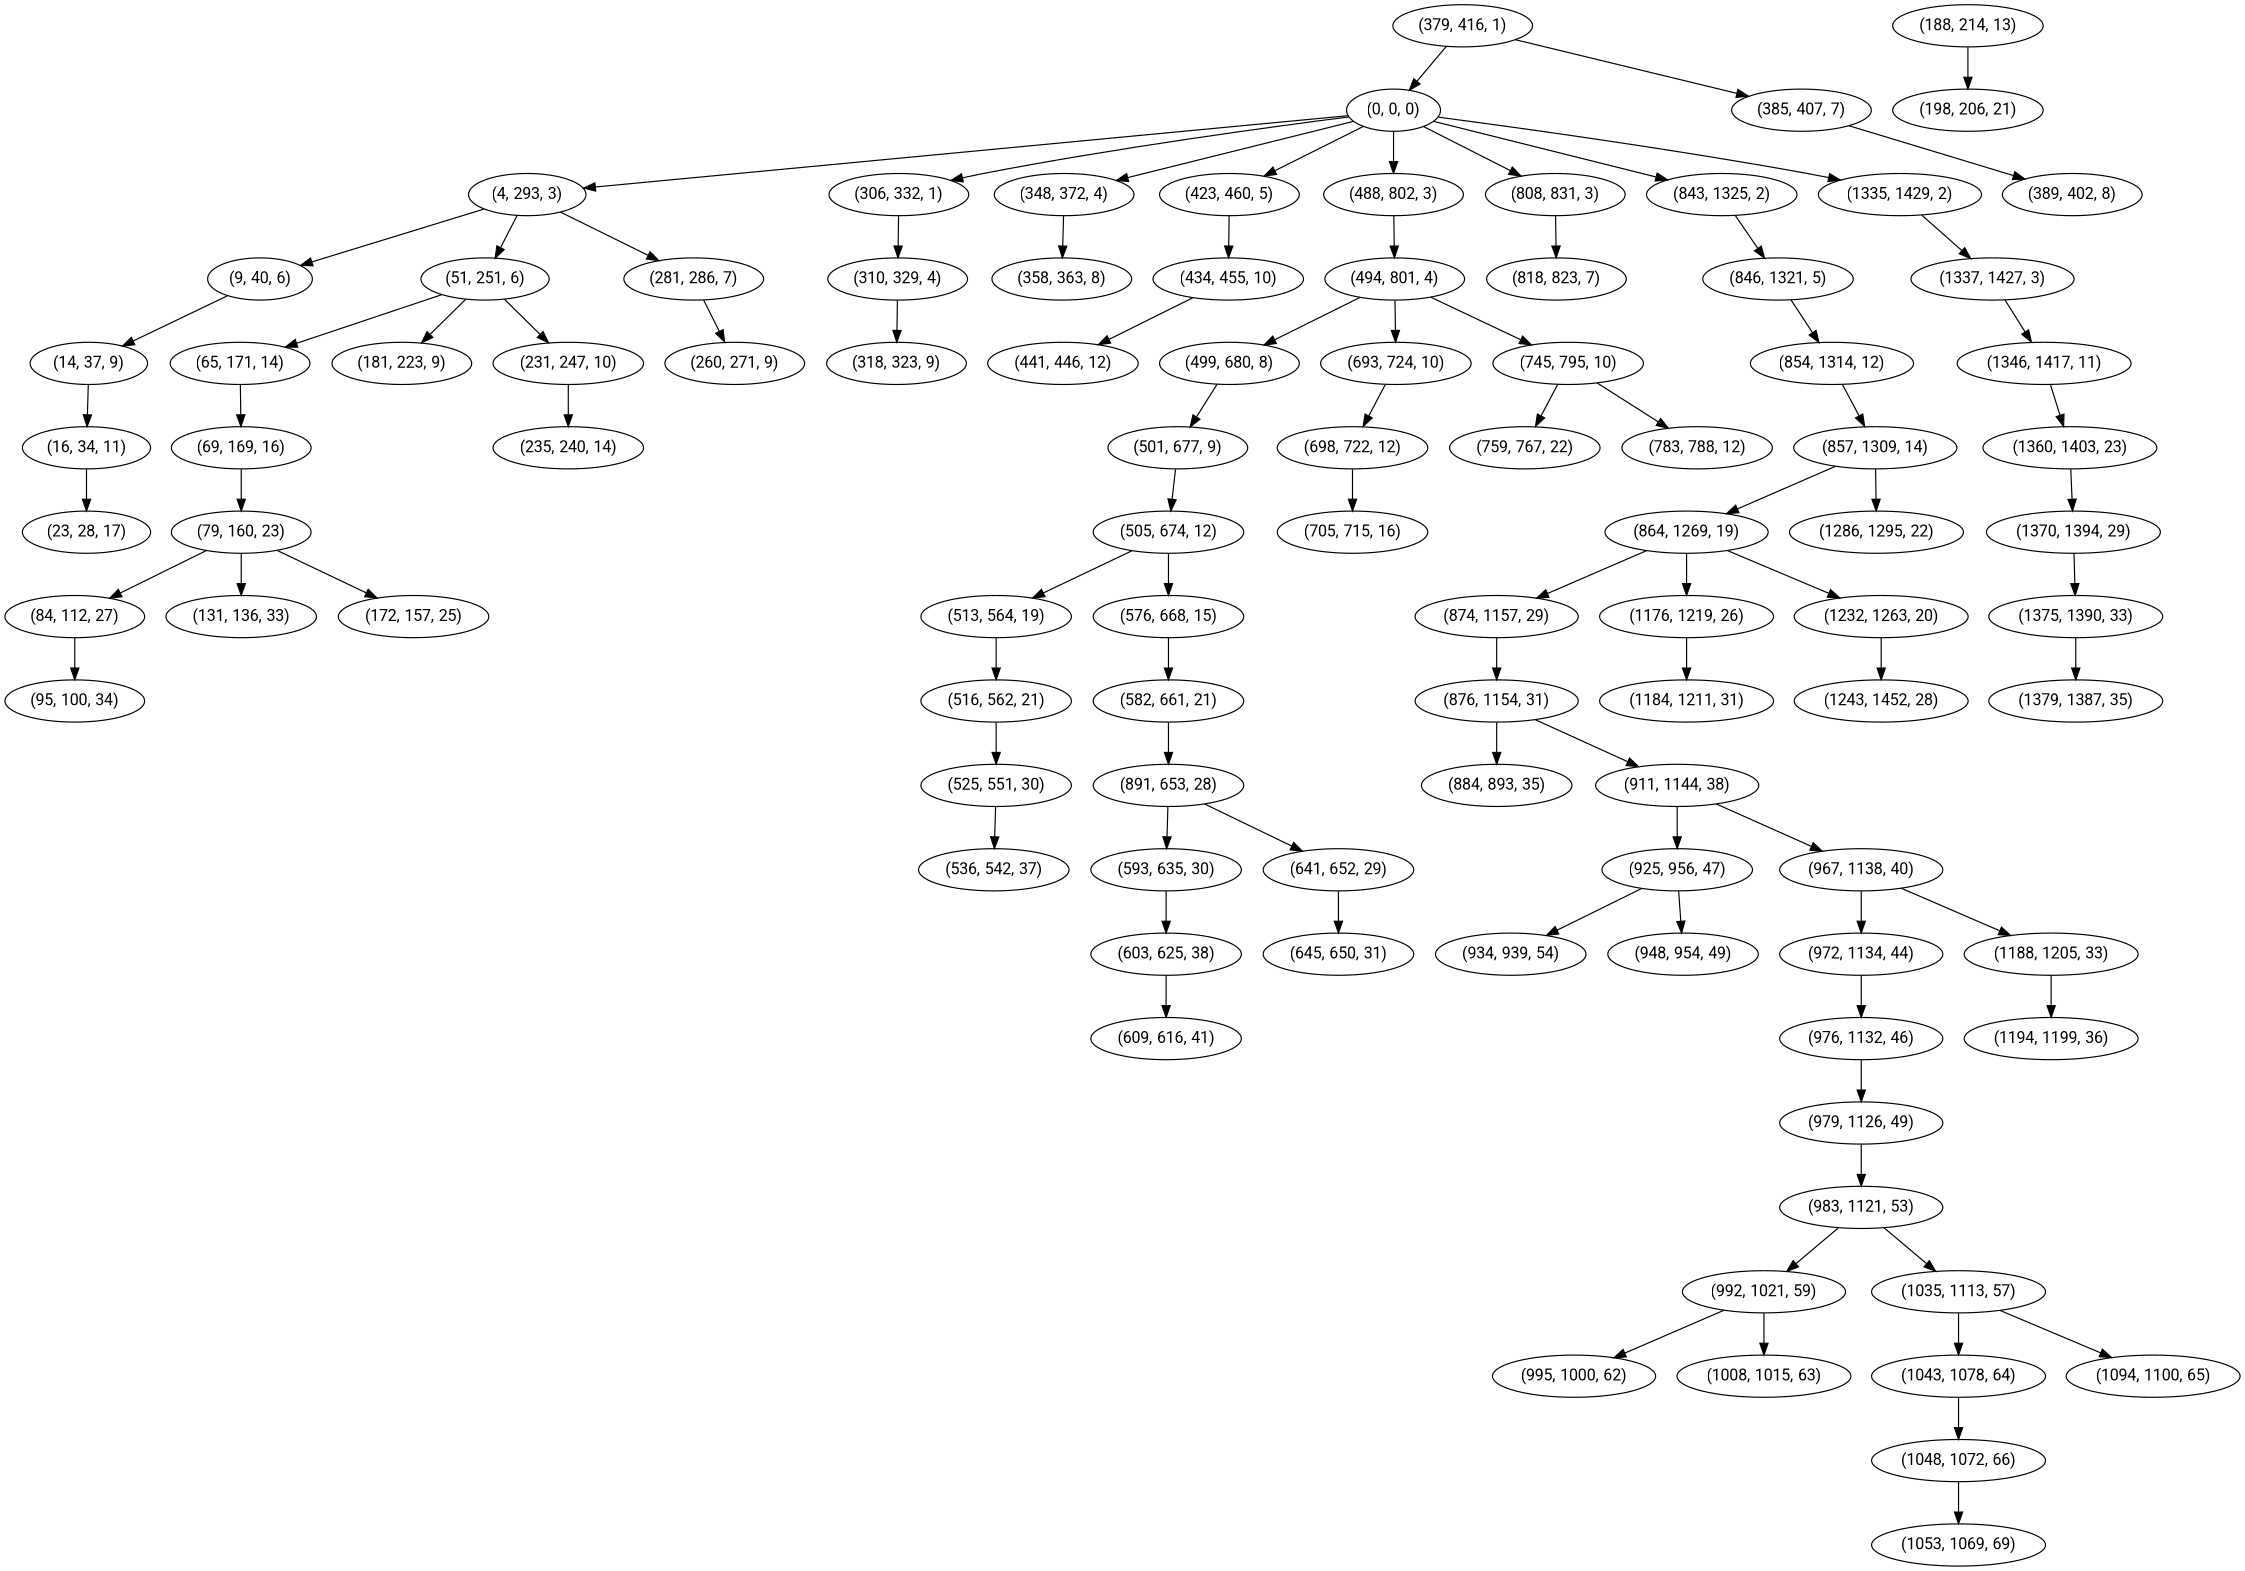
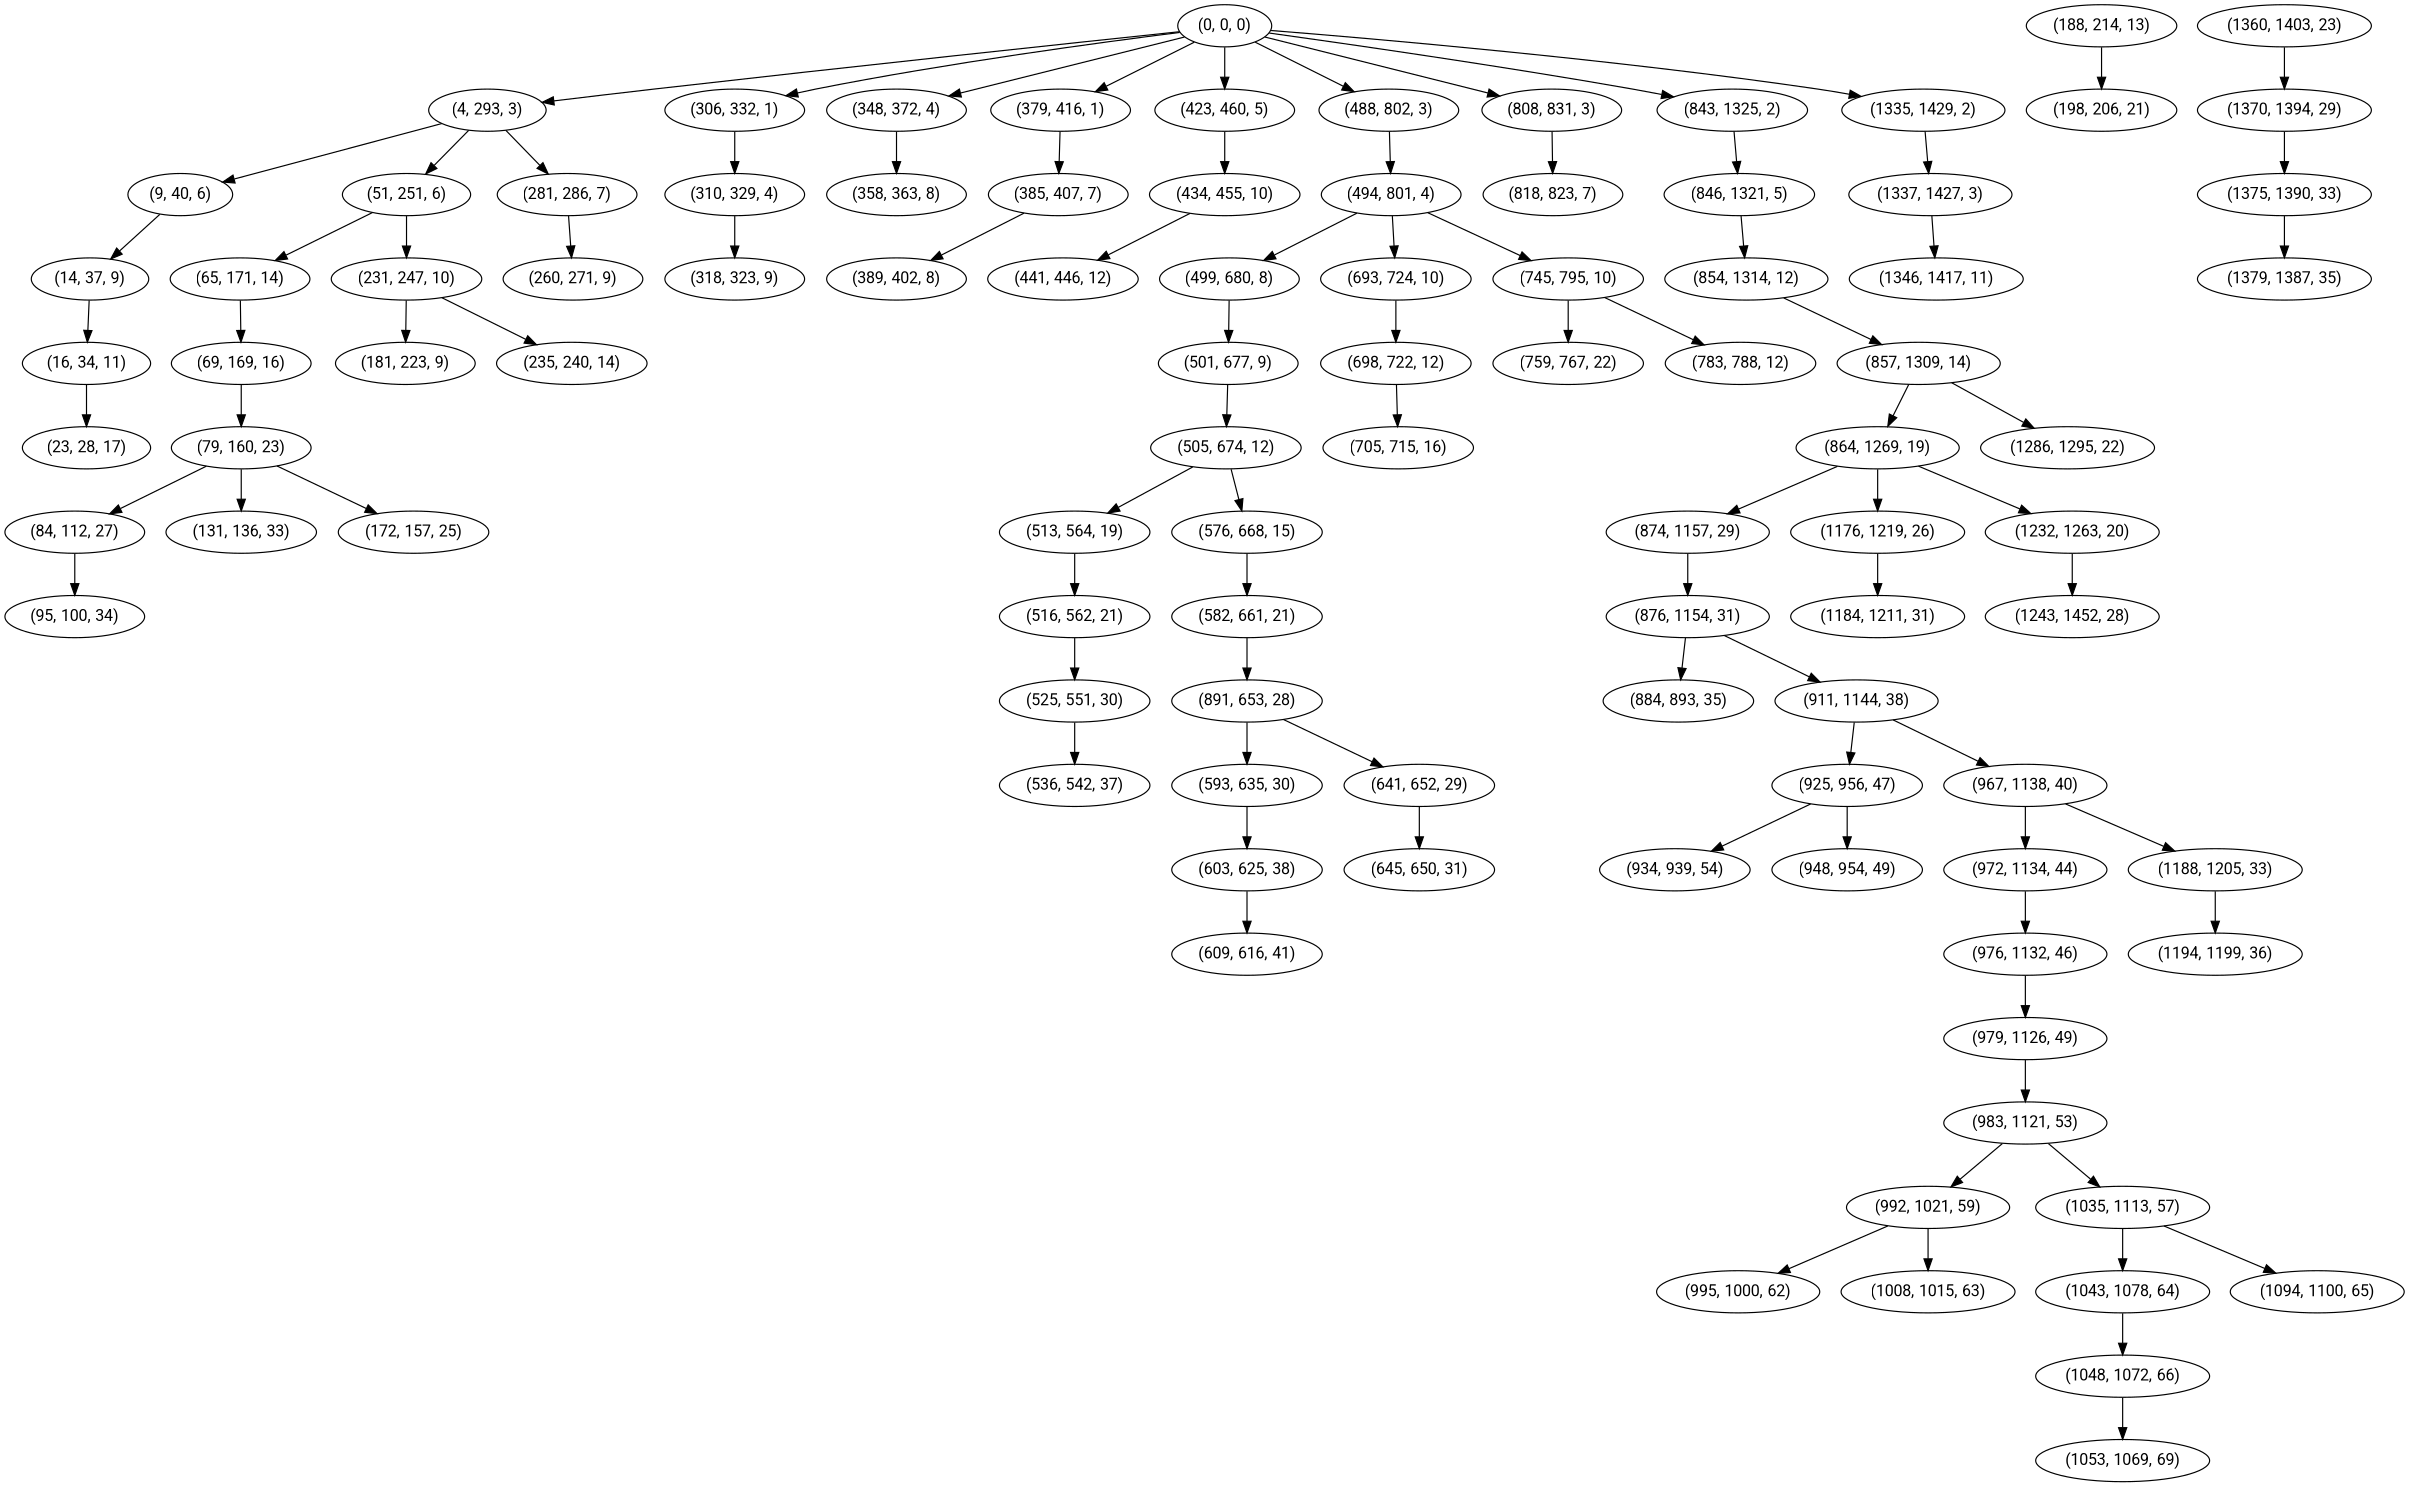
edge "(379, 416, 1)" -> "(0, 0, 0)": reversed
edge "(51, 251, 6)" -> "(181, 223, 9)": now "(231, 247, 10)" -> "(181, 223, 9)"
edge "(1346, 1417, 11)" -> "(1360, 1403, 23)": removed
